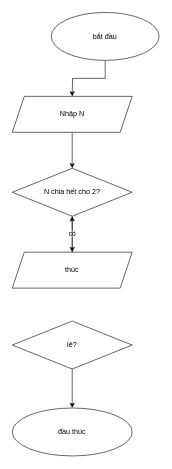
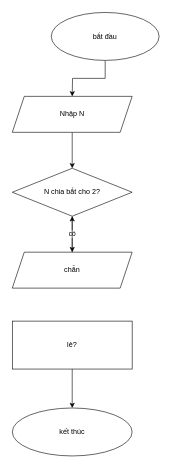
node "N chia hết cho 2?": label "N chia hết cho 2?" -> "N chia bắt cho 2?"
node "thúc": label "thúc" -> "chẵn"
node "lẻ?": shape diamond -> rectangle
node "đầu thúc": label "đầu thúc" -> "kết thúc"
